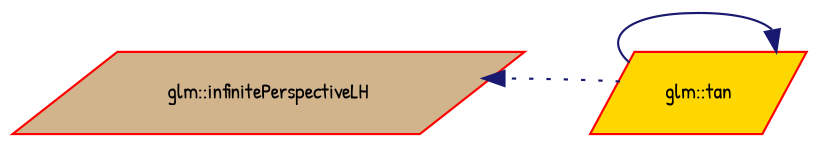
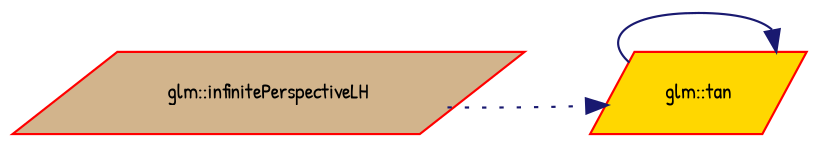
edge "glm::tan" -> "glm::infinitePerspectiveLH": reversed
